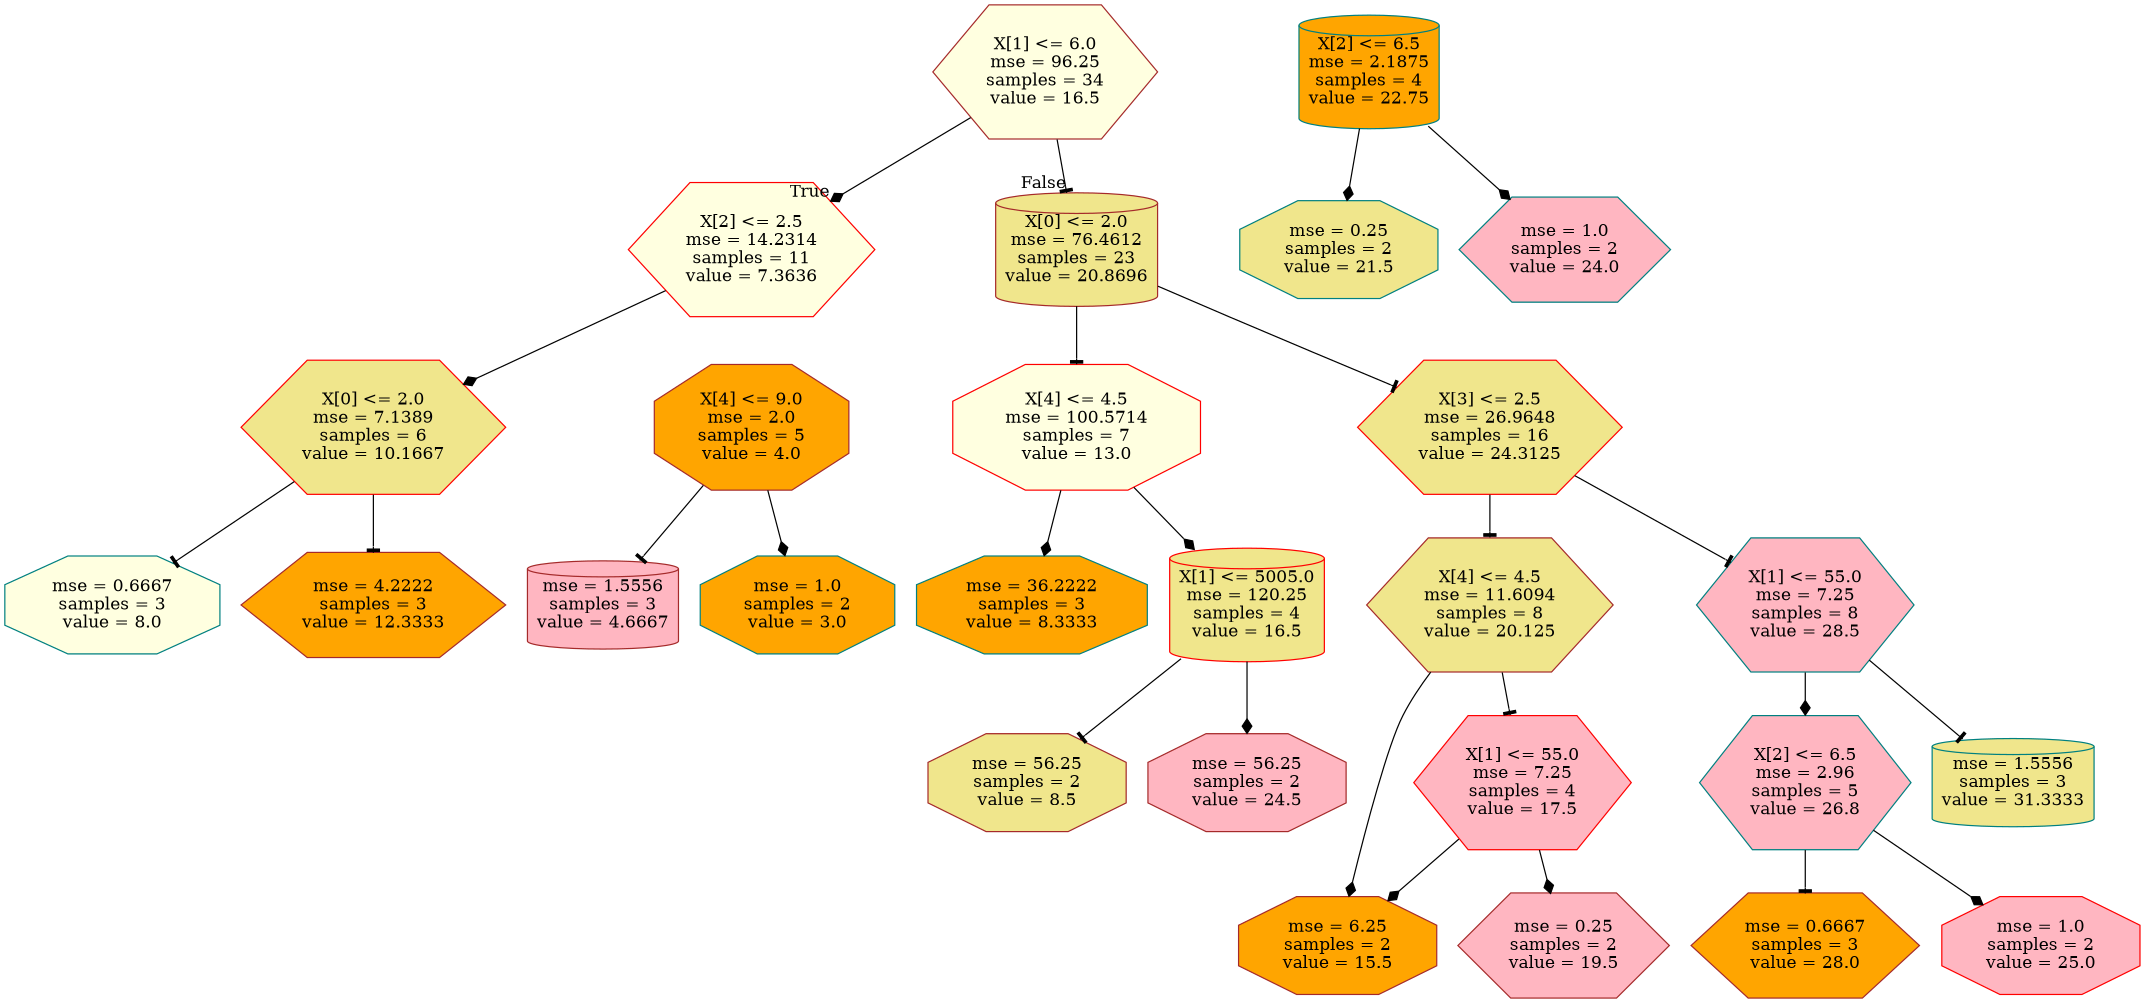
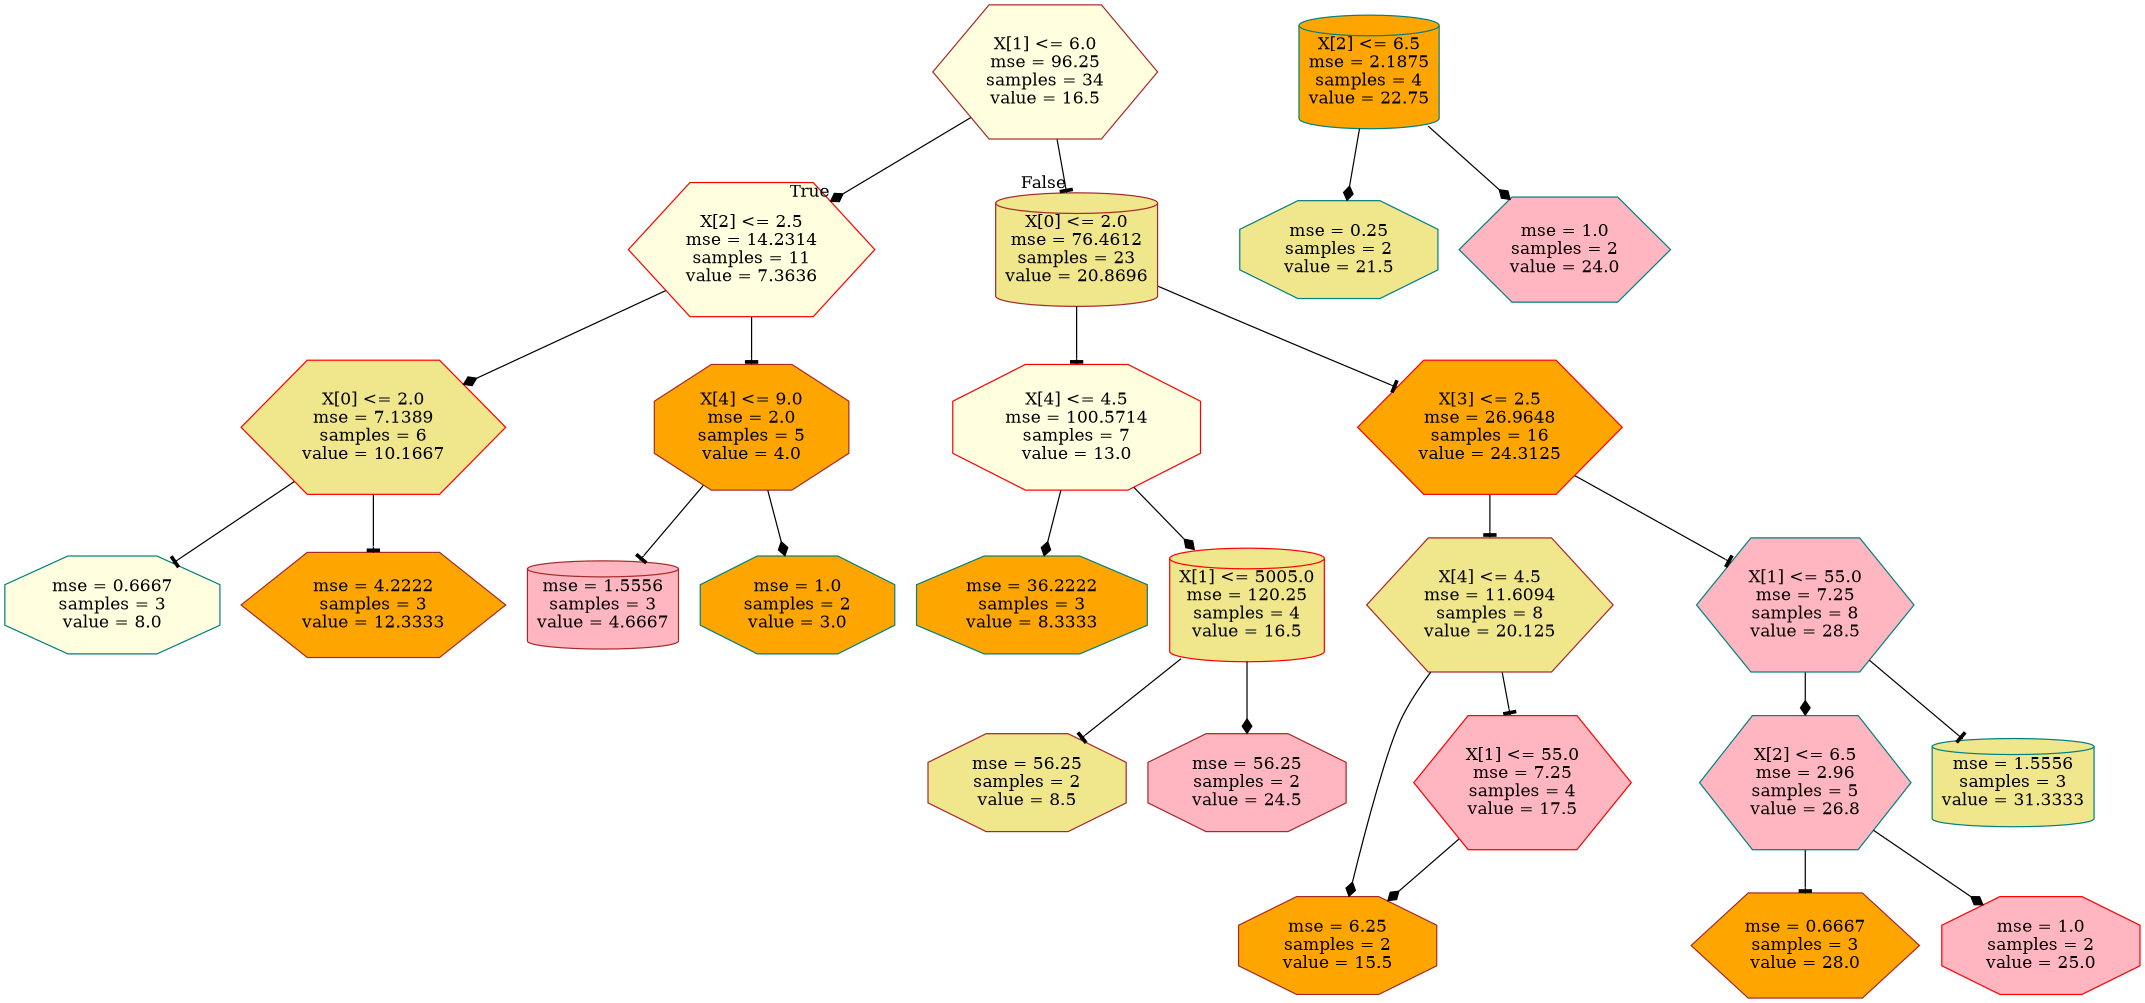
edge "X[2] <= 2.5 mse = 14.2314 samples = 11 value = 7.3636" -> "X[4] <= 9.0 mse = 2.0 samples = 5 value = 4.0": added
node "X[3] <= 2.5 mse = 26.9648 samples = 16 value = 24.3125": fillcolor khaki -> orange
node "mse = 0.25 samples = 2 value = 19.5": removed
